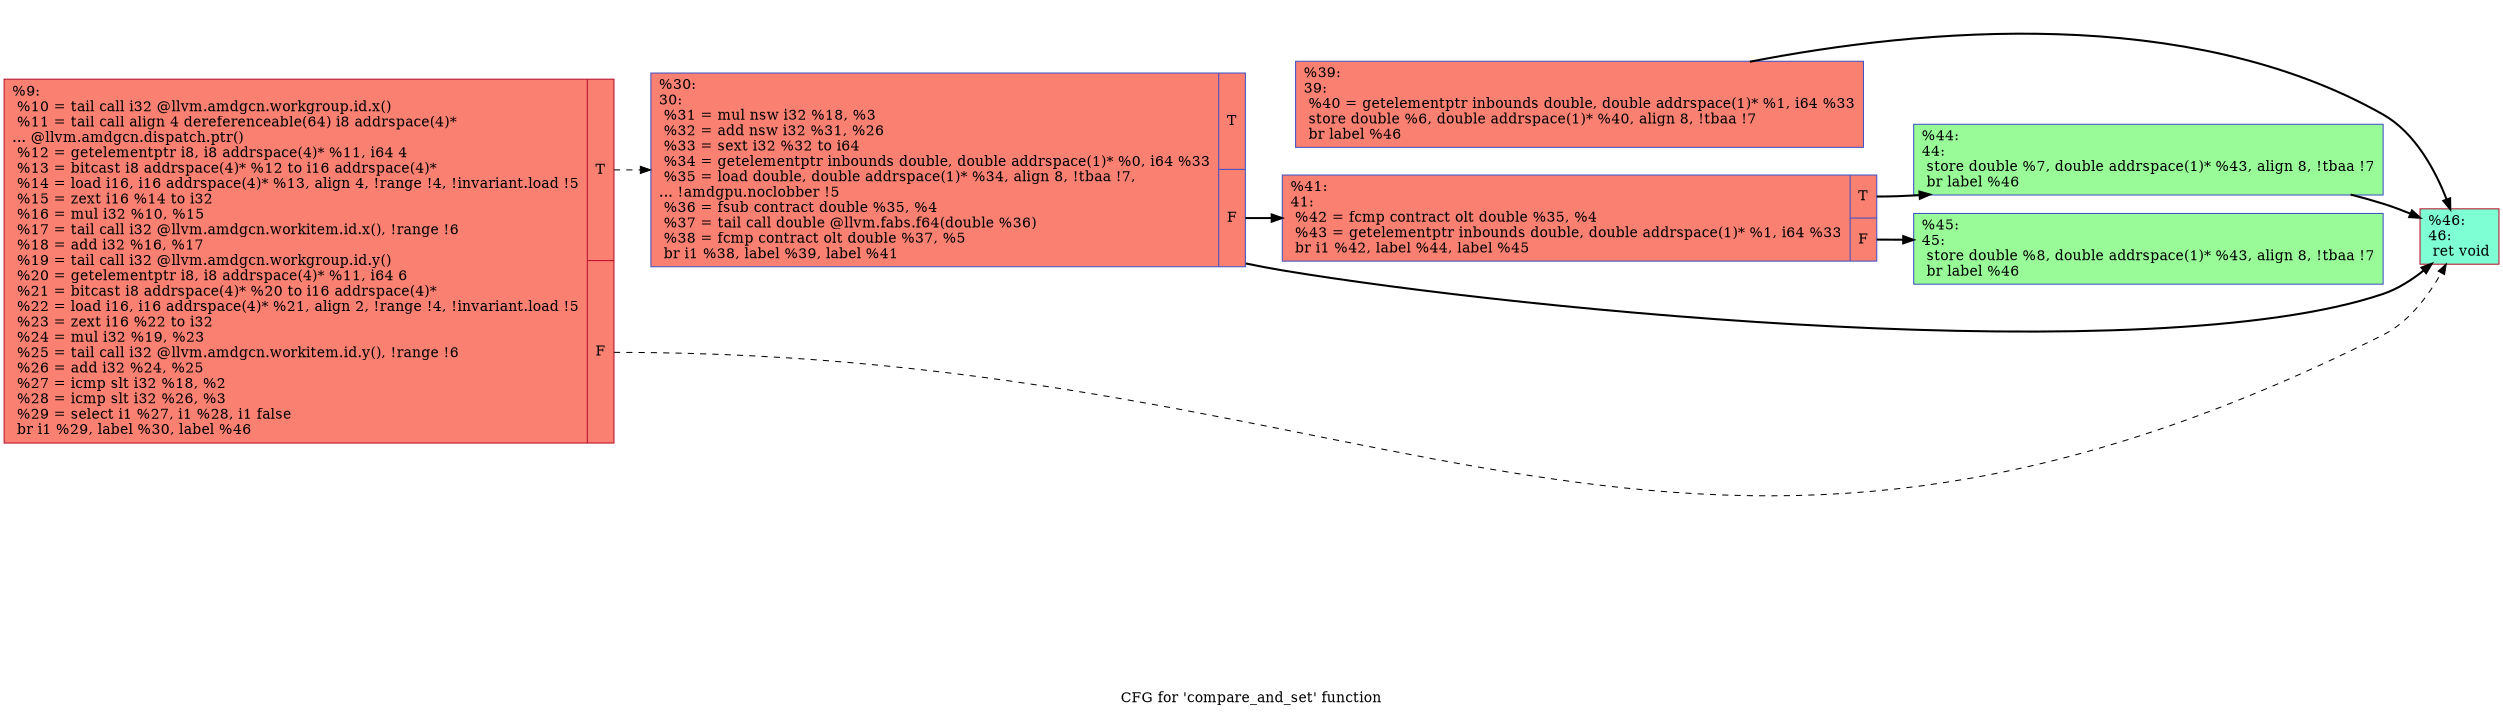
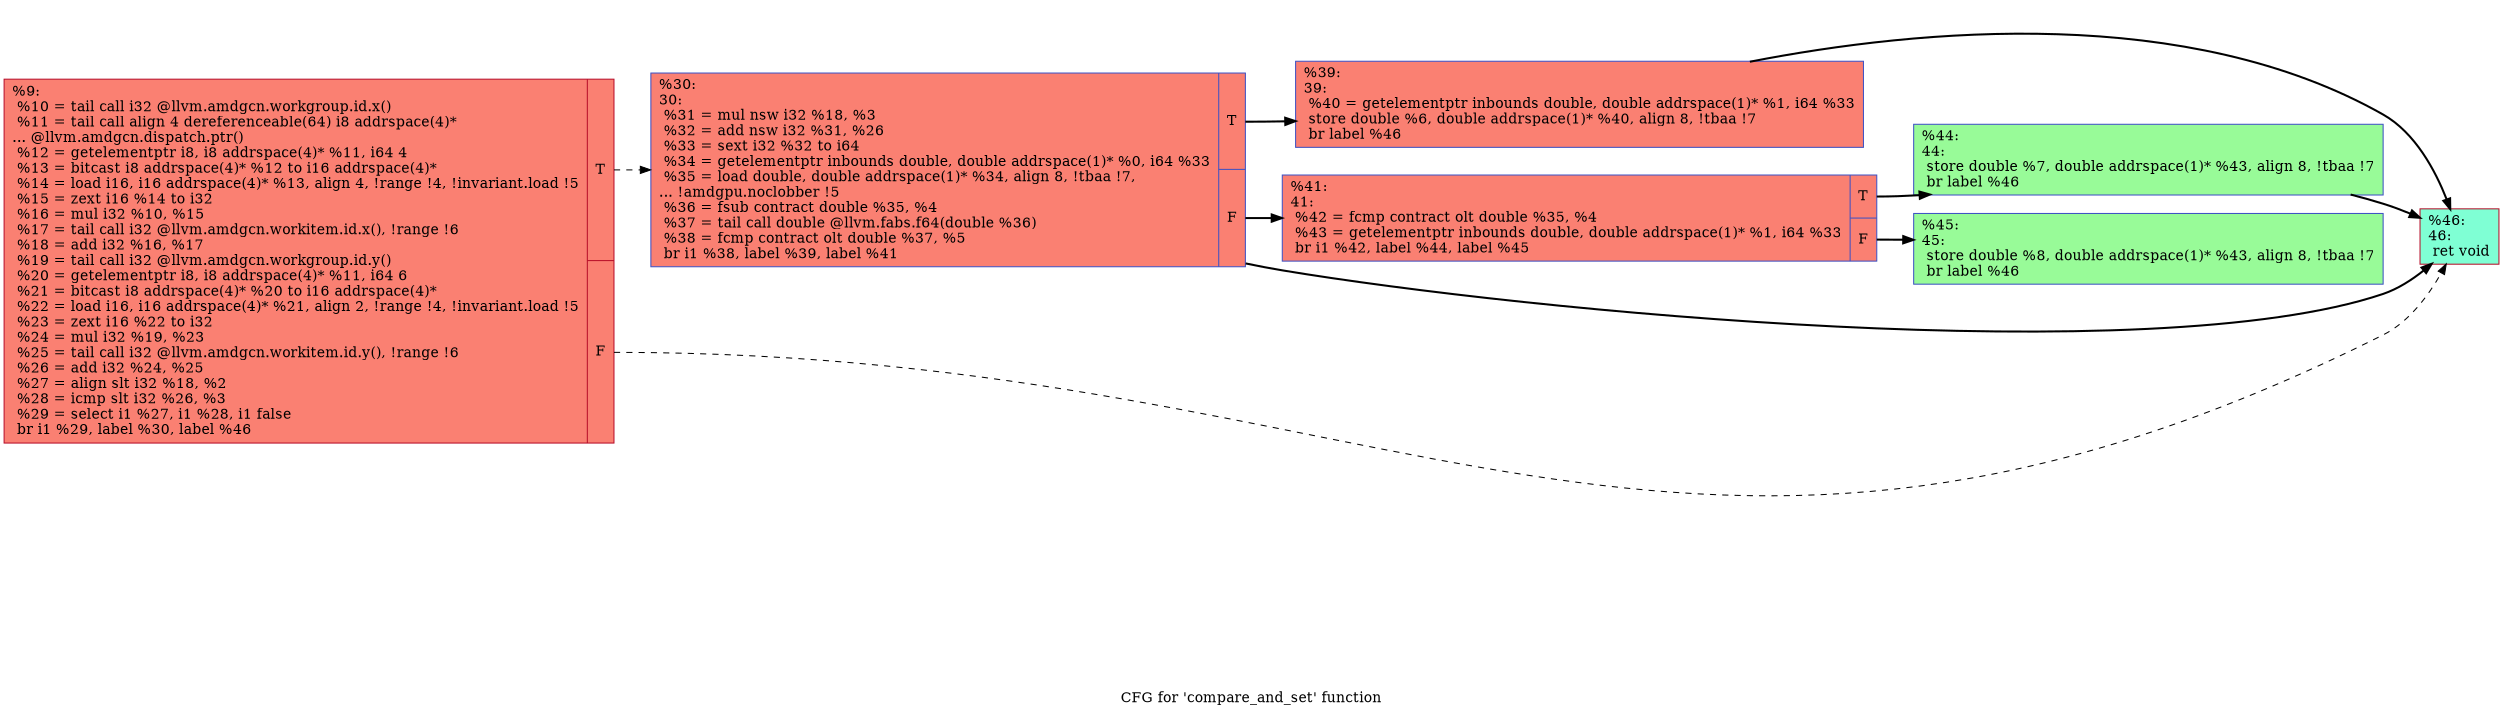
edge "%30:" -> "%39:": added
node "%9:": text "%27 = icmp slt i32 %18, %2" -> "%27 = align slt i32 %18, %2"
